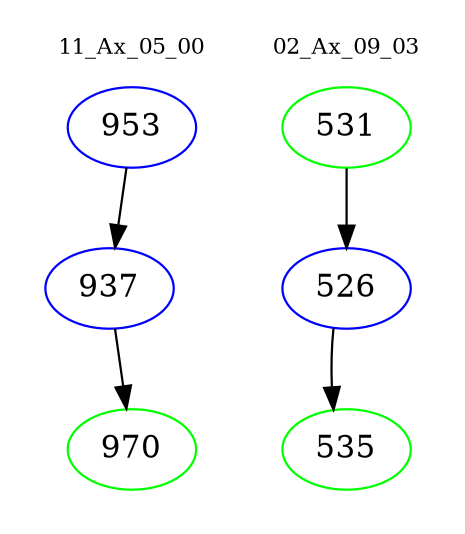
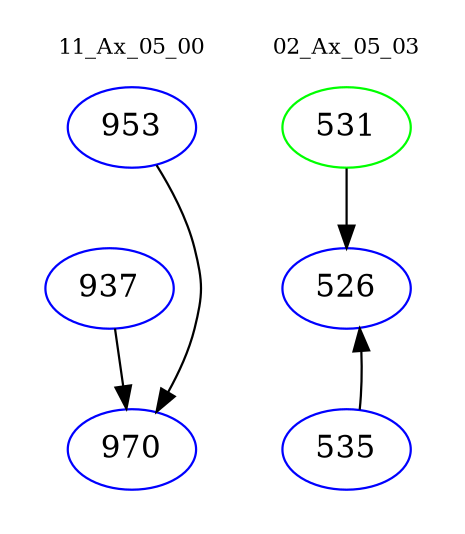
cluster "02_Ax_09_03": label "02_Ax_09_03" -> "02_Ax_05_03"
edge "953" -> "937": now "953" -> "970"
edge "526" -> "535": reversed
node "970": color green -> blue
node "535": color green -> blue
